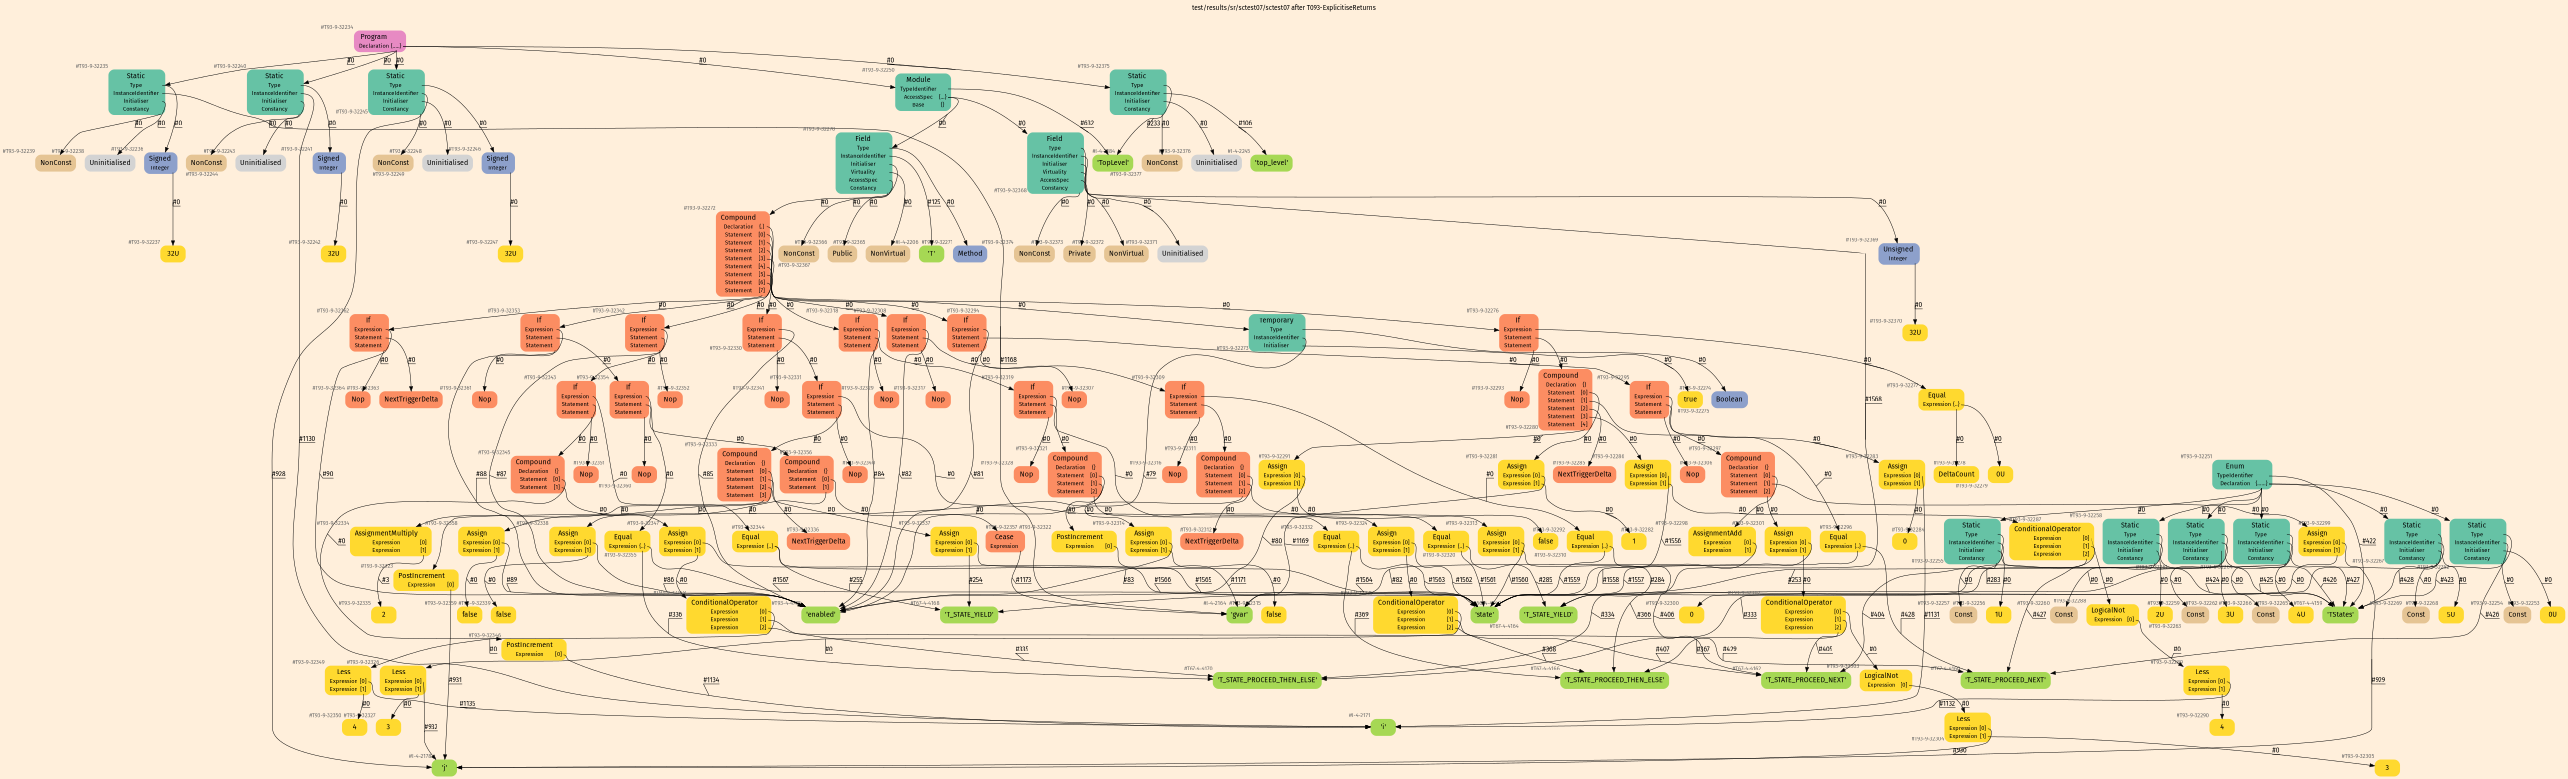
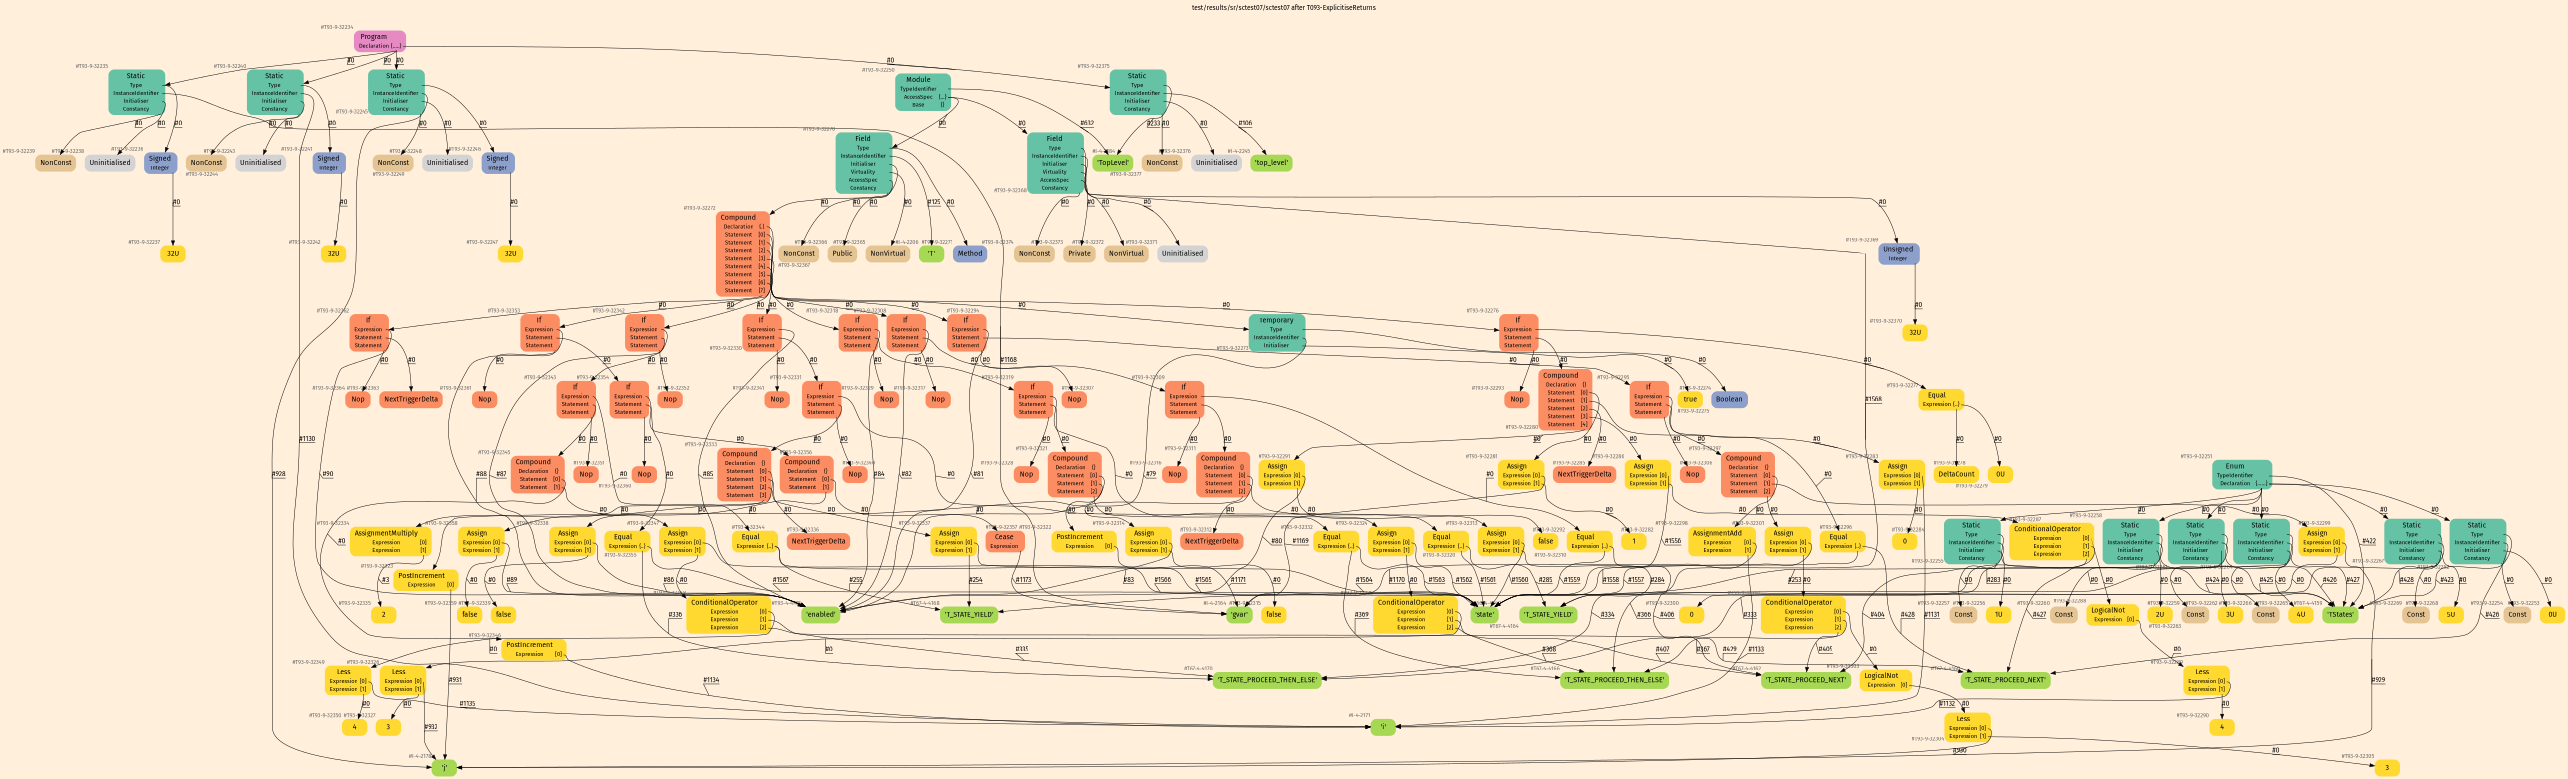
edge "Program" -> "Module": removed, label "#0"
edge "AssignmentAdd" -> "'gvar'": label "#82" -> "#1170"
edge "AssignmentAdd" -> "'i'": added, label "#1133"
